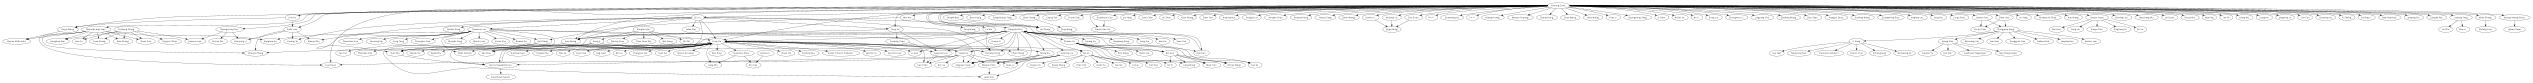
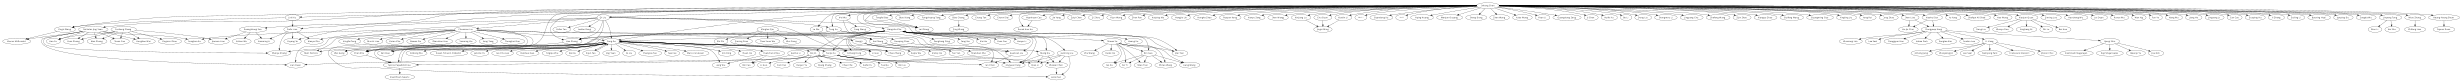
node "Wei Geng": added
